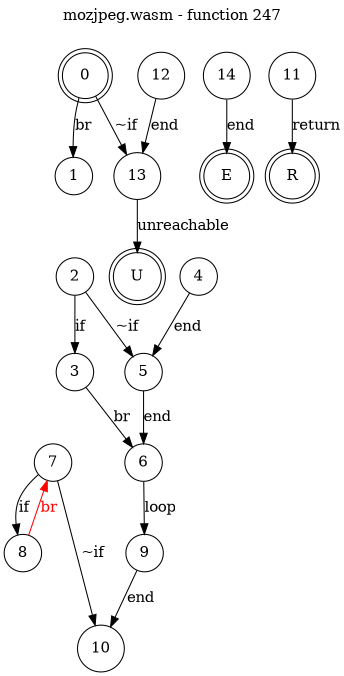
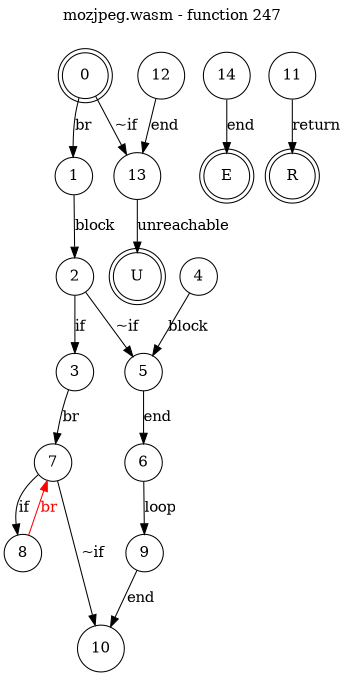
edge "1" -> "2": added, label "block"
edge "4" -> "5": label "end" -> "block"
edge "3" -> "6": now "3" -> "7"
